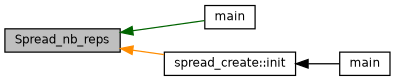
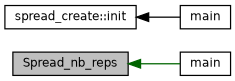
edge "spread_create::init" -> "Spread_nb_reps": removed
